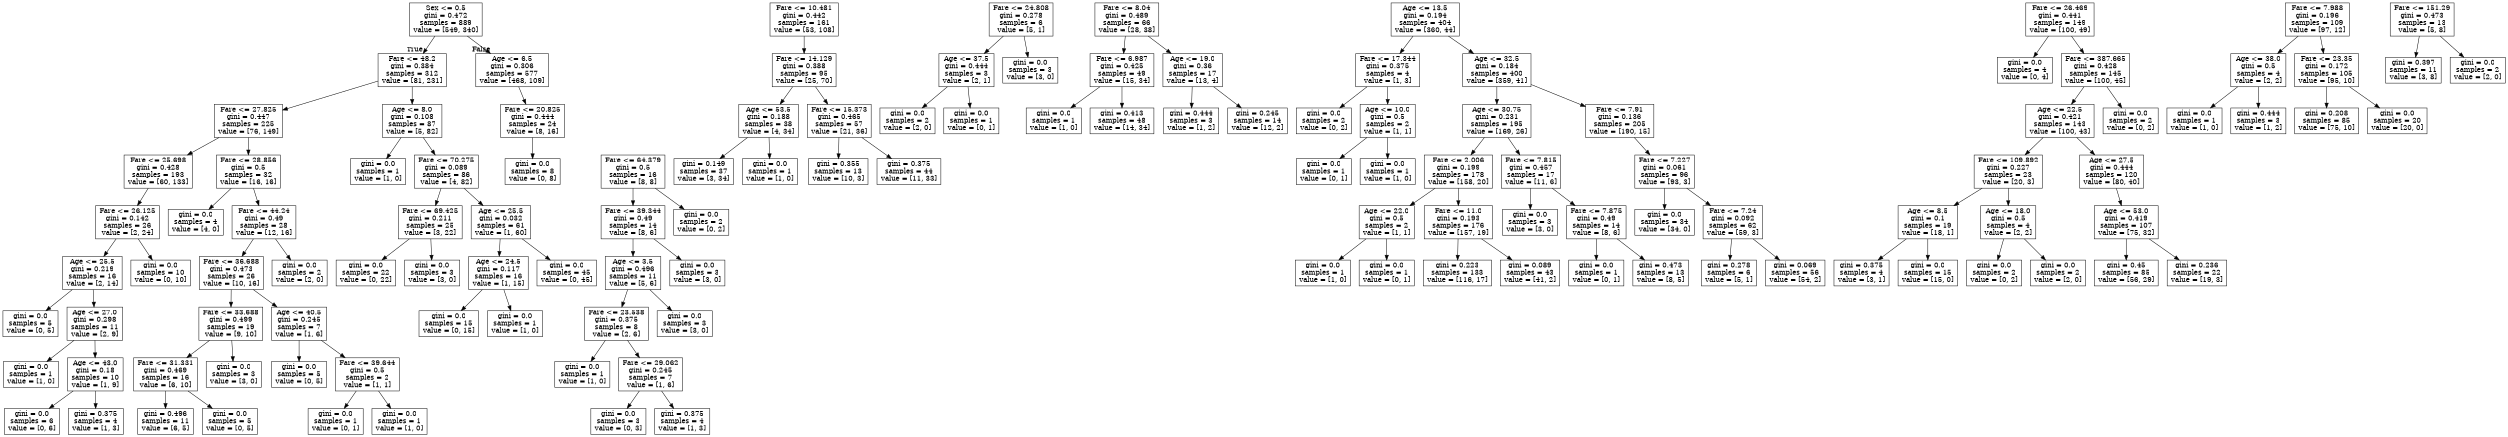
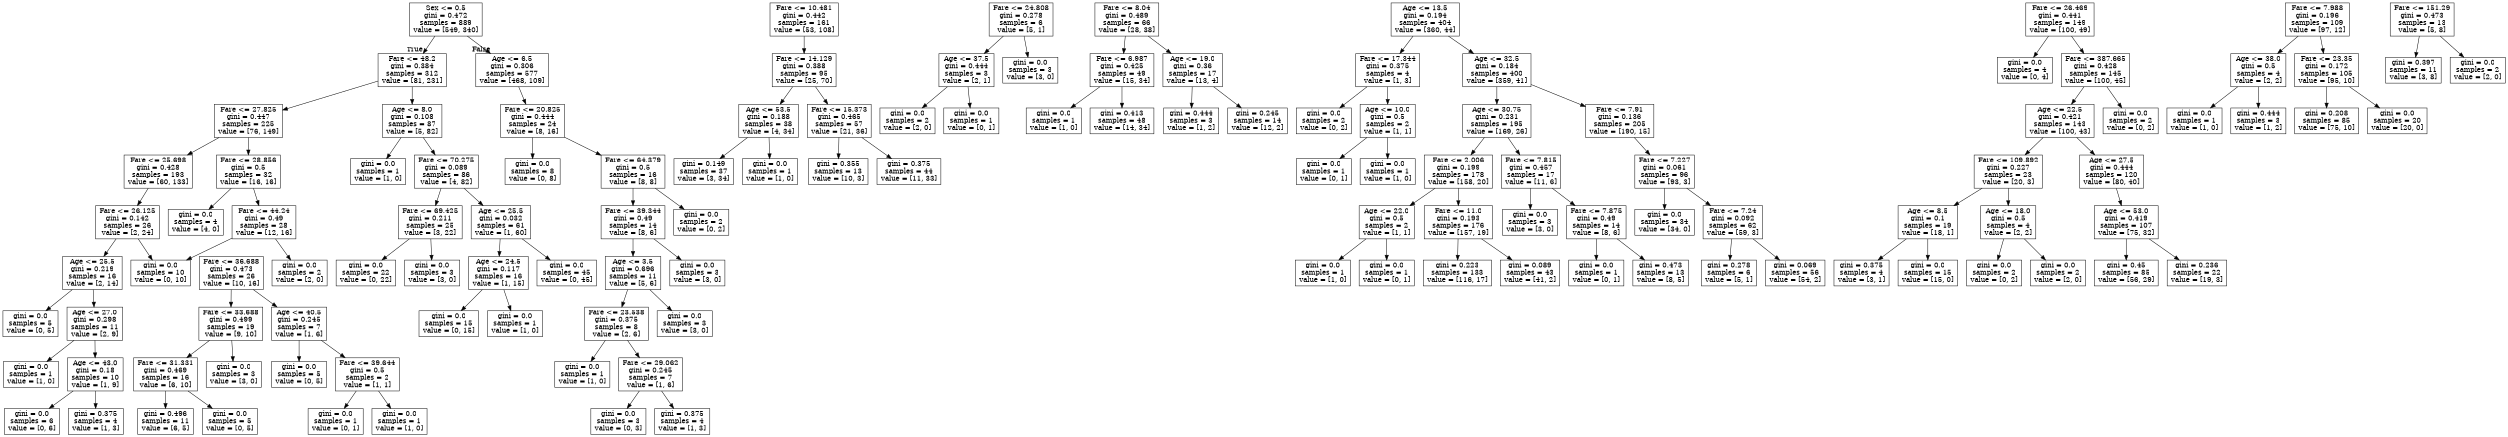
edge "Fare <= 20.825 gini = 0.444 samples = 24 value = [8, 16]" -> "Fare <= 64.379 gini = 0.5 samples = 16 value = [8, 8]": added
edge "Fare <= 44.24 gini = 0.49 samples = 28 value = [12, 16]" -> "Fare <= 36.688 gini = 0.473 samples = 26 value = [10, 16]": now "Fare <= 44.24 gini = 0.49 samples = 28 value = [12, 16]" -> "gini = 0.0 samples = 10 value = [0, 10]"
node "Age <= 3.5 gini = 0.496 samples = 11 value = [5, 6]": label "Age <= 3.5 gini = 0.496 samples = 11 value = [5, 6]" -> "Age <= 3.5 gini = 0.696 samples = 11 value = [5, 6]"
